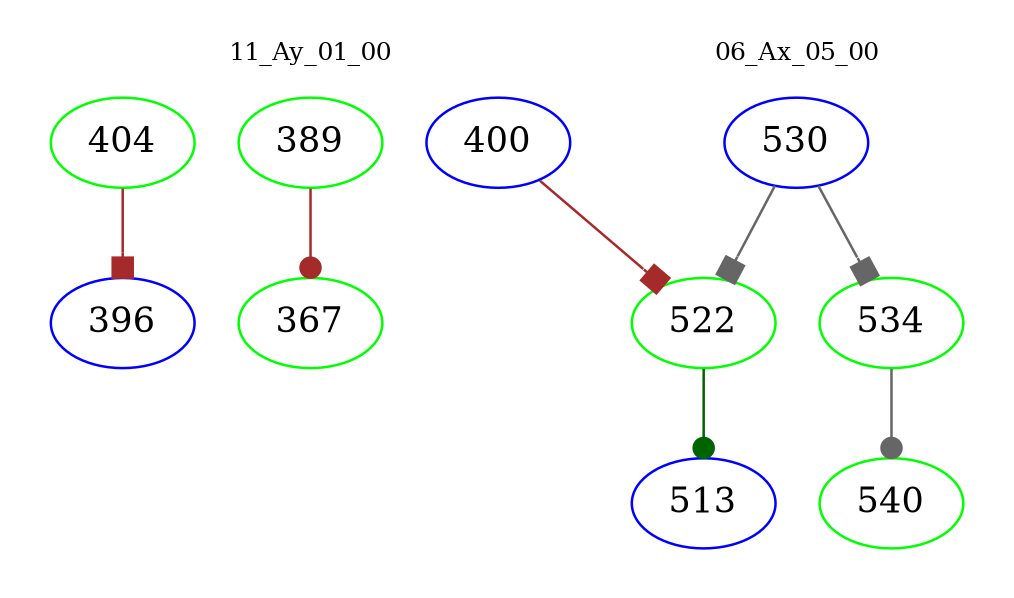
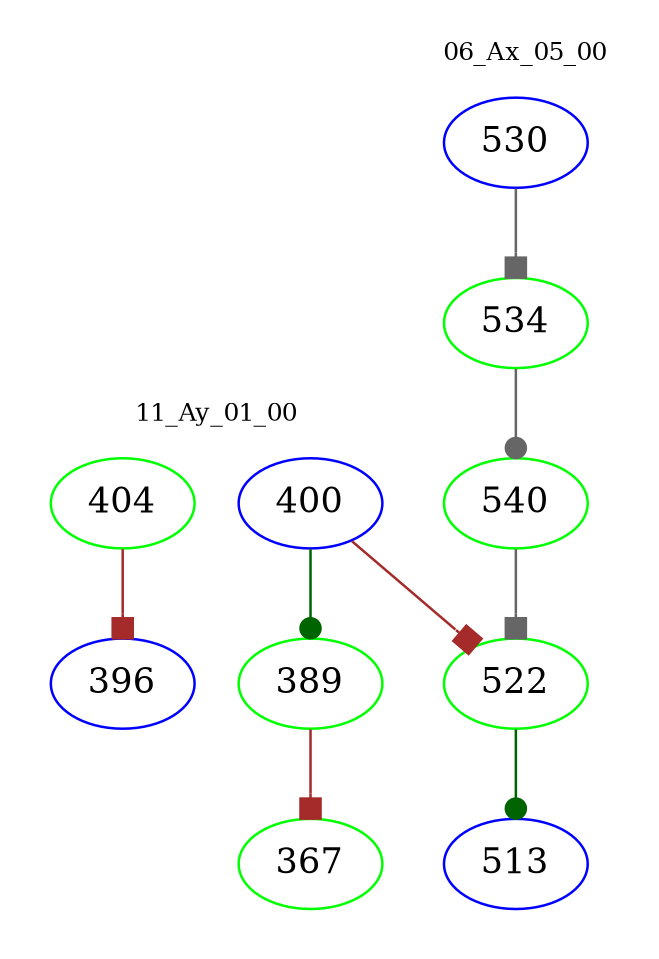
edge "530" -> "522": now "540" -> "522"
edge "389" -> "367": arrowhead dot -> box
edge "400" -> "389": added
